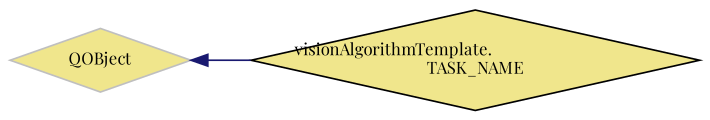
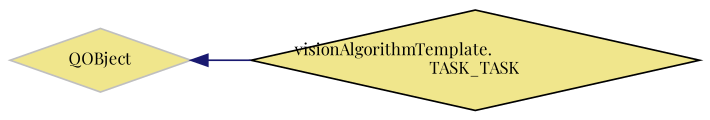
node "visionAlgorithmTemplate. TASK_NAME": label "visionAlgorithmTemplate. TASK_NAME" -> "visionAlgorithmTemplate. TASK_TASK"
